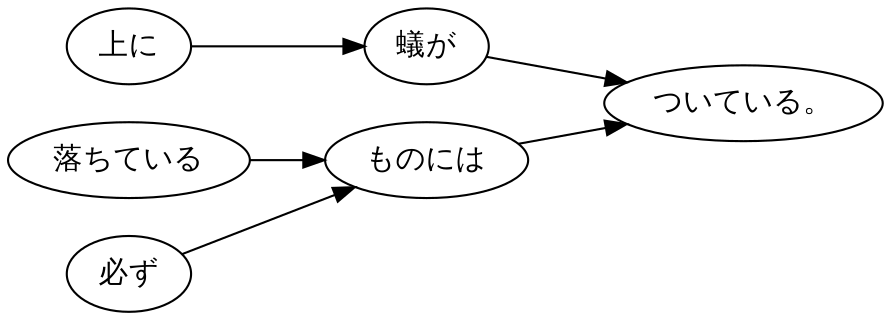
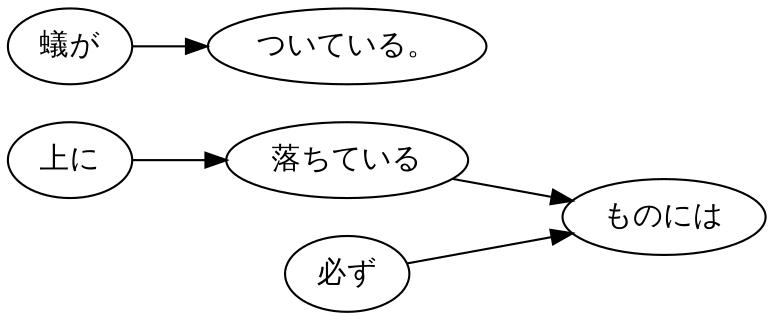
edge "上に" -> "蟻が": now "上に" -> "落ちている"
edge "ものには" -> "ついている。": removed
